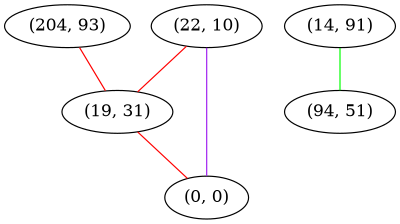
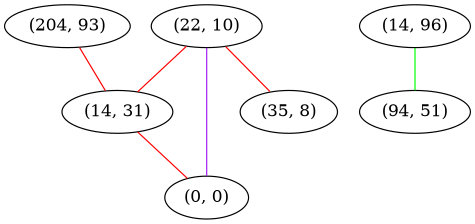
node "(14, 91)": label "(14, 91)" -> "(14, 96)"
node "(19, 31)": label "(19, 31)" -> "(14, 31)"
node "(35, 8)": added
